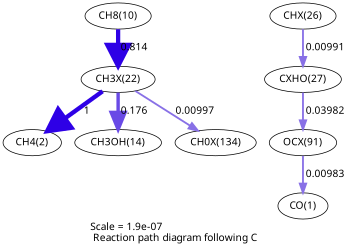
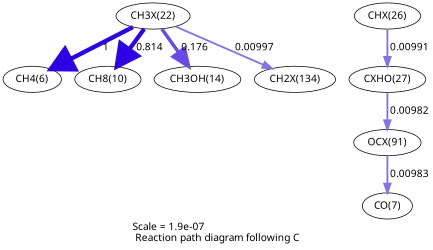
edge "CH8(10)" -> "CH3X(22)": reversed
edge "CXHO(27)" -> "OCX(91)": label " 0.03982" -> " 0.00982"
node "CH4(2)": label "CH4(2)" -> "CH4(6)"
node "CH0X(134)": label "CH0X(134)" -> "CH2X(134)"
node "CO(1)": label "CO(1)" -> "CO(7)"
